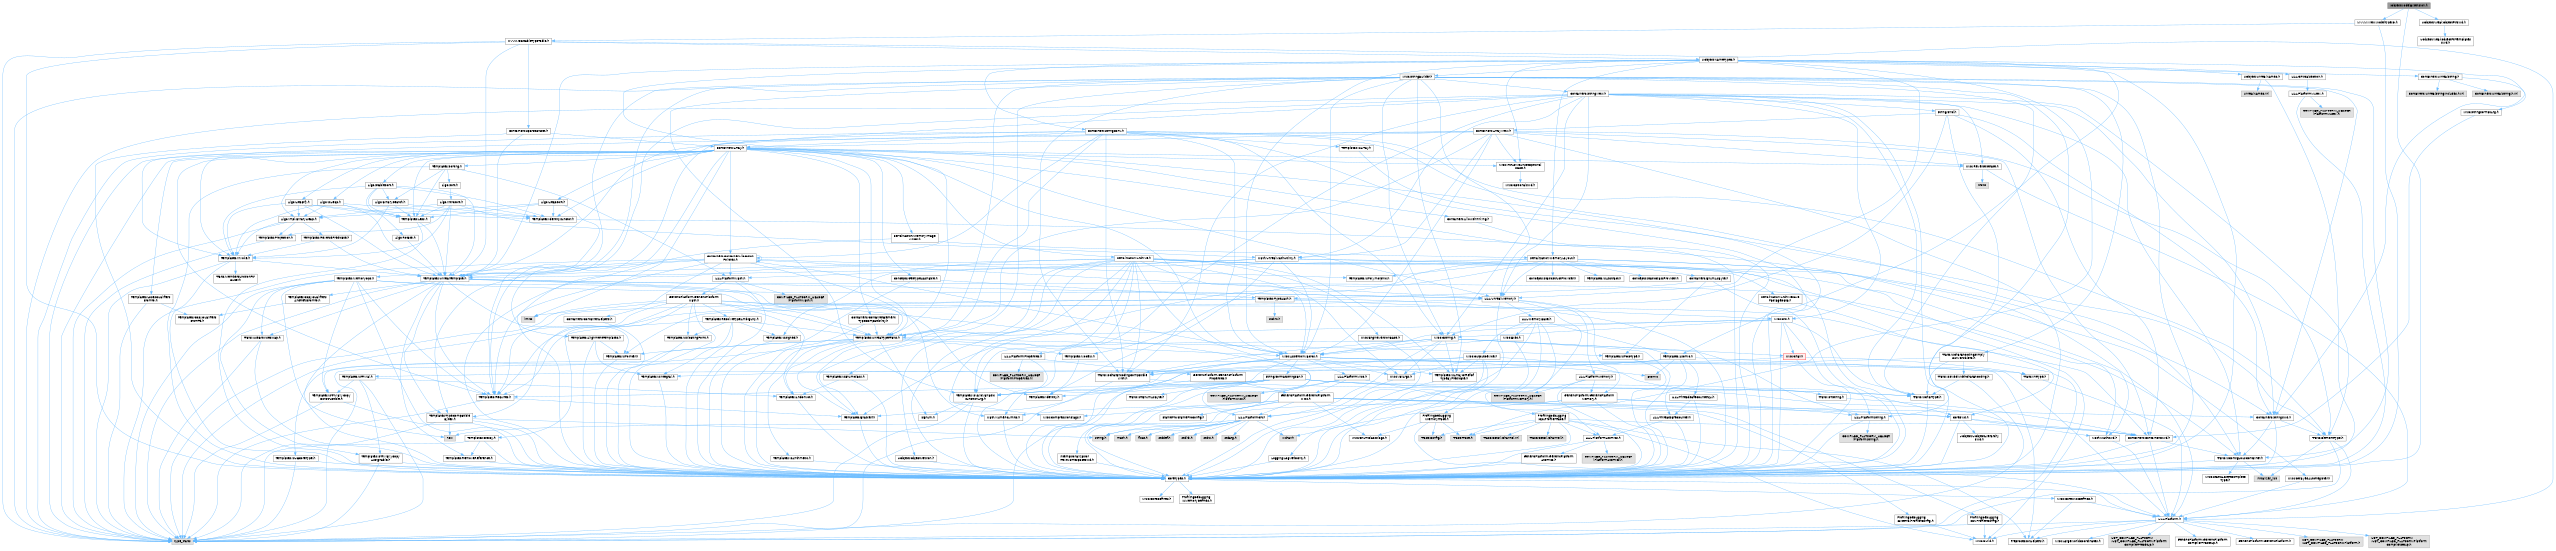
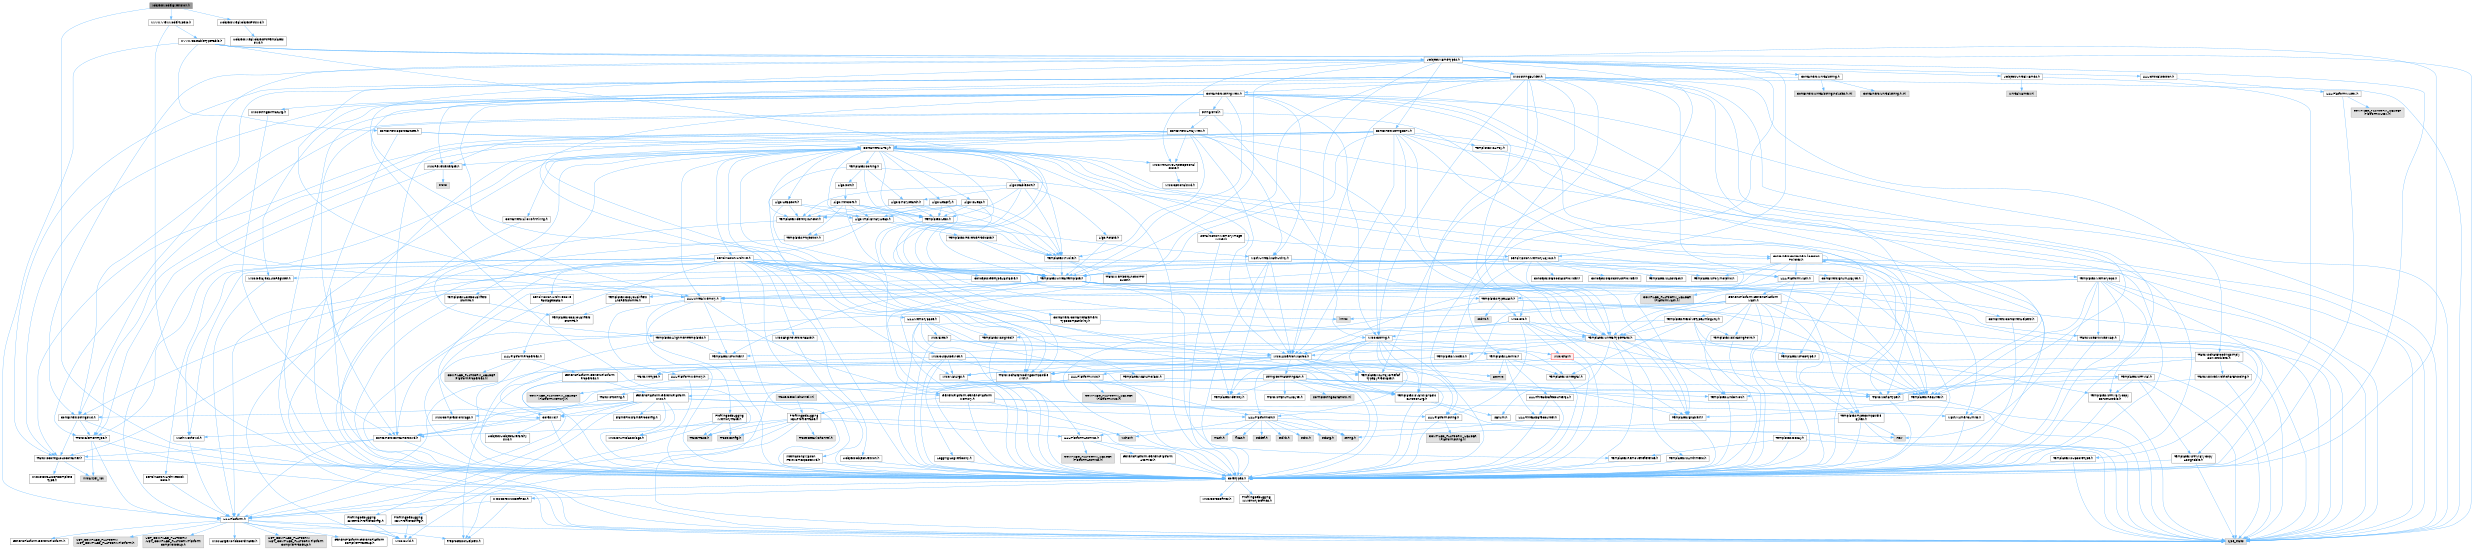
edge "Containers/StringView.h" -> "Containers/StringFwd.h": now "Containers/StringView.h" -> "Misc/DelayedAutoRegister.h"
node "FormatStringSanErrors.inl": added
edge "ProfilingDebugging /CpuProfilerTrace.h" -> "Trace/Detail/Channel.inl": reversed
node "Serialization/ArchiveCook Data.h": added
